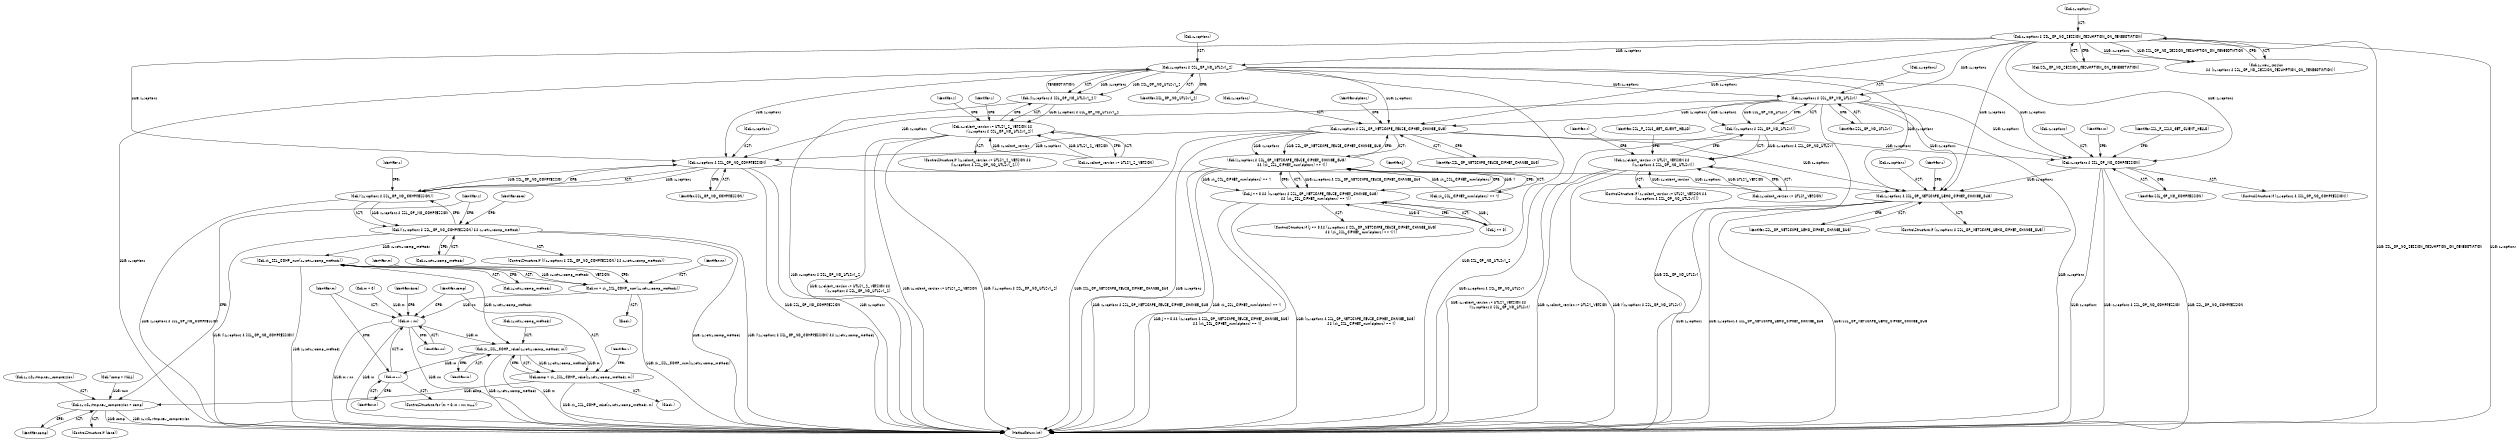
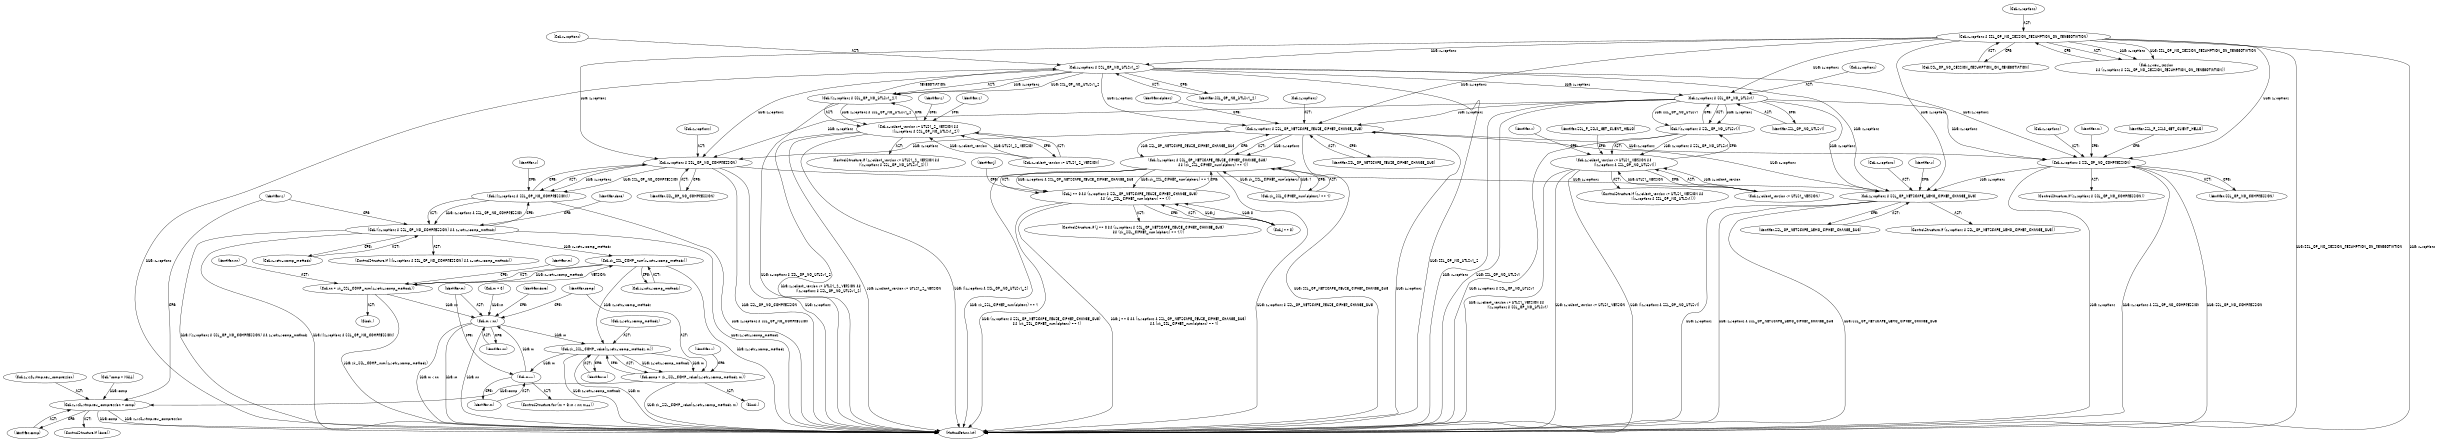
edge "(Call,s->options & SSL_OP_NETSCAPE_REUSE_CIPHER_CHANGE_BUG)" -> "(Call,s->options & SSL_OP_NETSCAPE_DEMO_CIPHER_CHANGE_BUG)": reversed
edge "(Call,m++)" -> "(Call,m < nn)": label "AST: m" -> "DDG: m"
edge "(Call,*comp = NULL)" -> "(Call,s->s3->tmp.new_compression = comp)": label "DDG: num" -> "DDG: comp"
